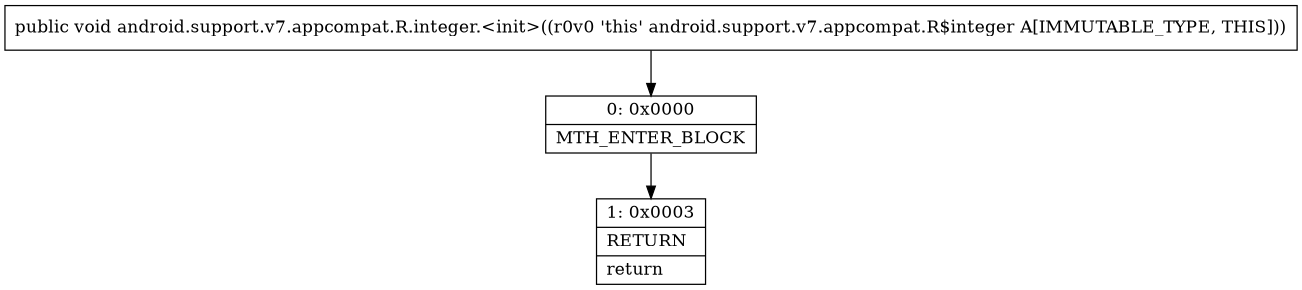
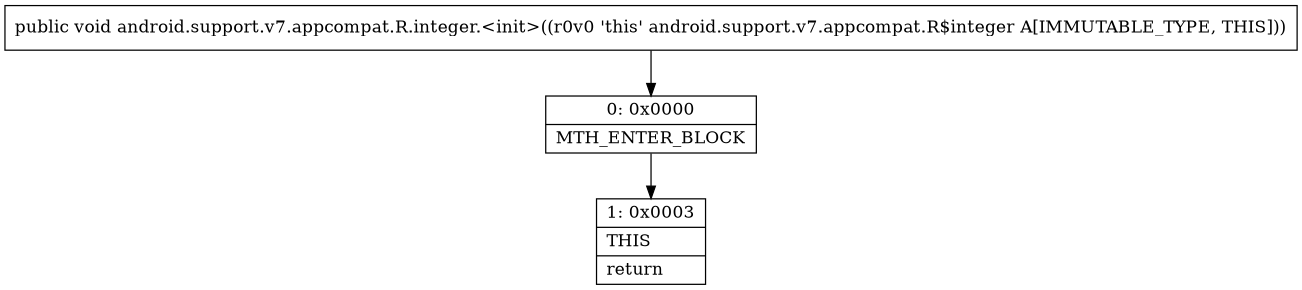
node "1: 0x0003": text "RETURN" -> "THIS"
